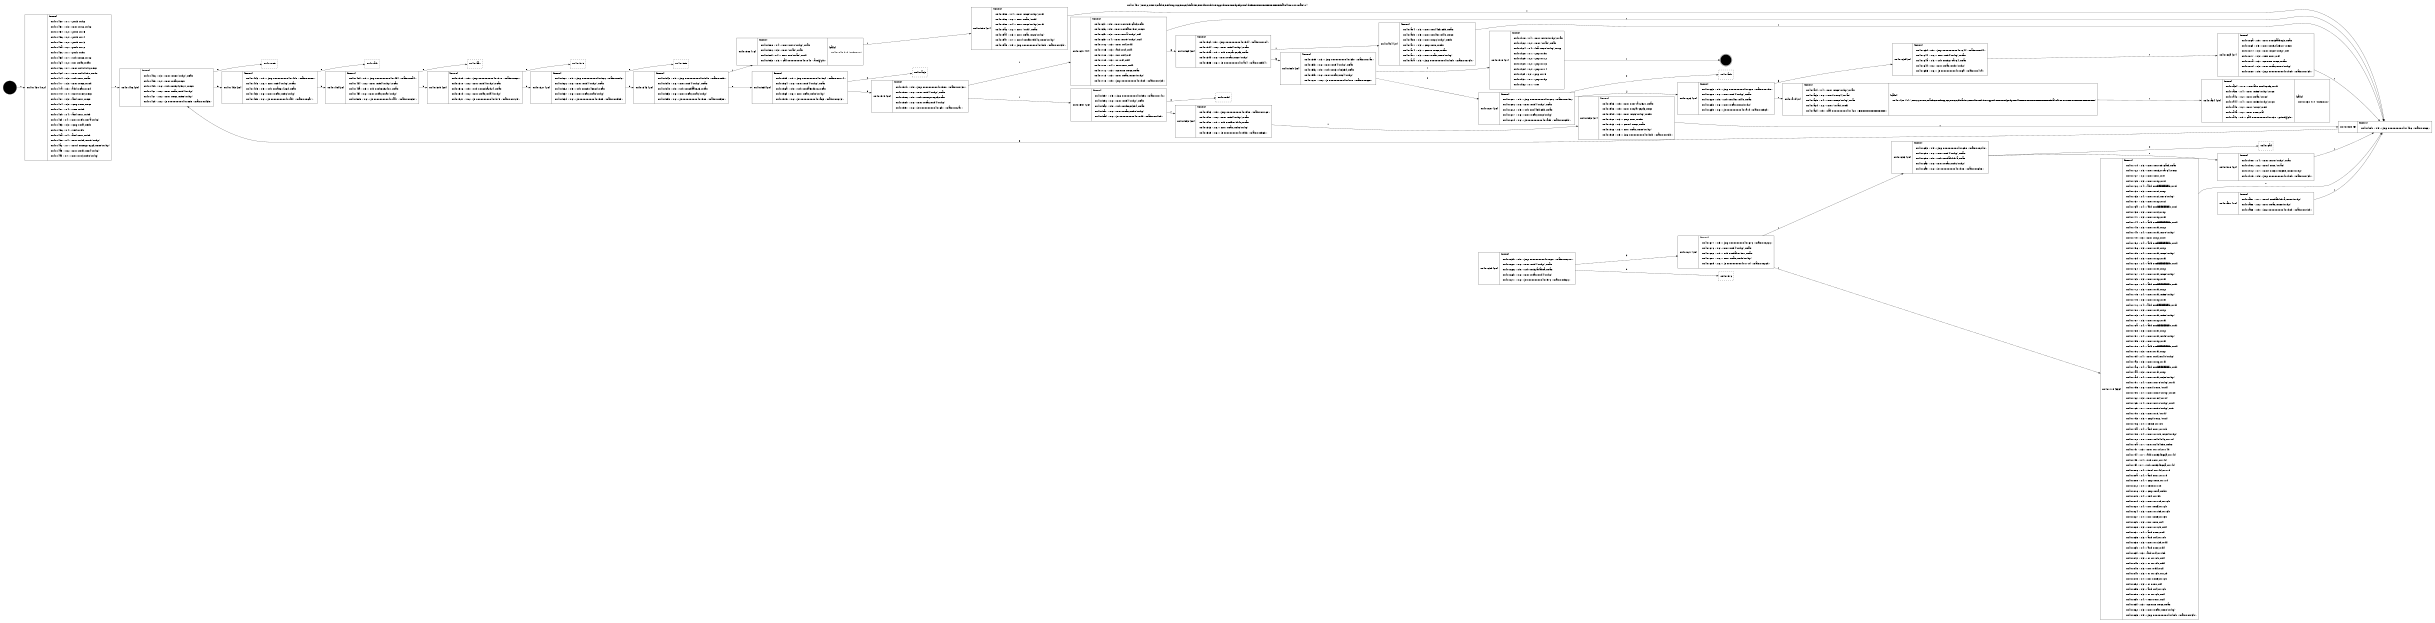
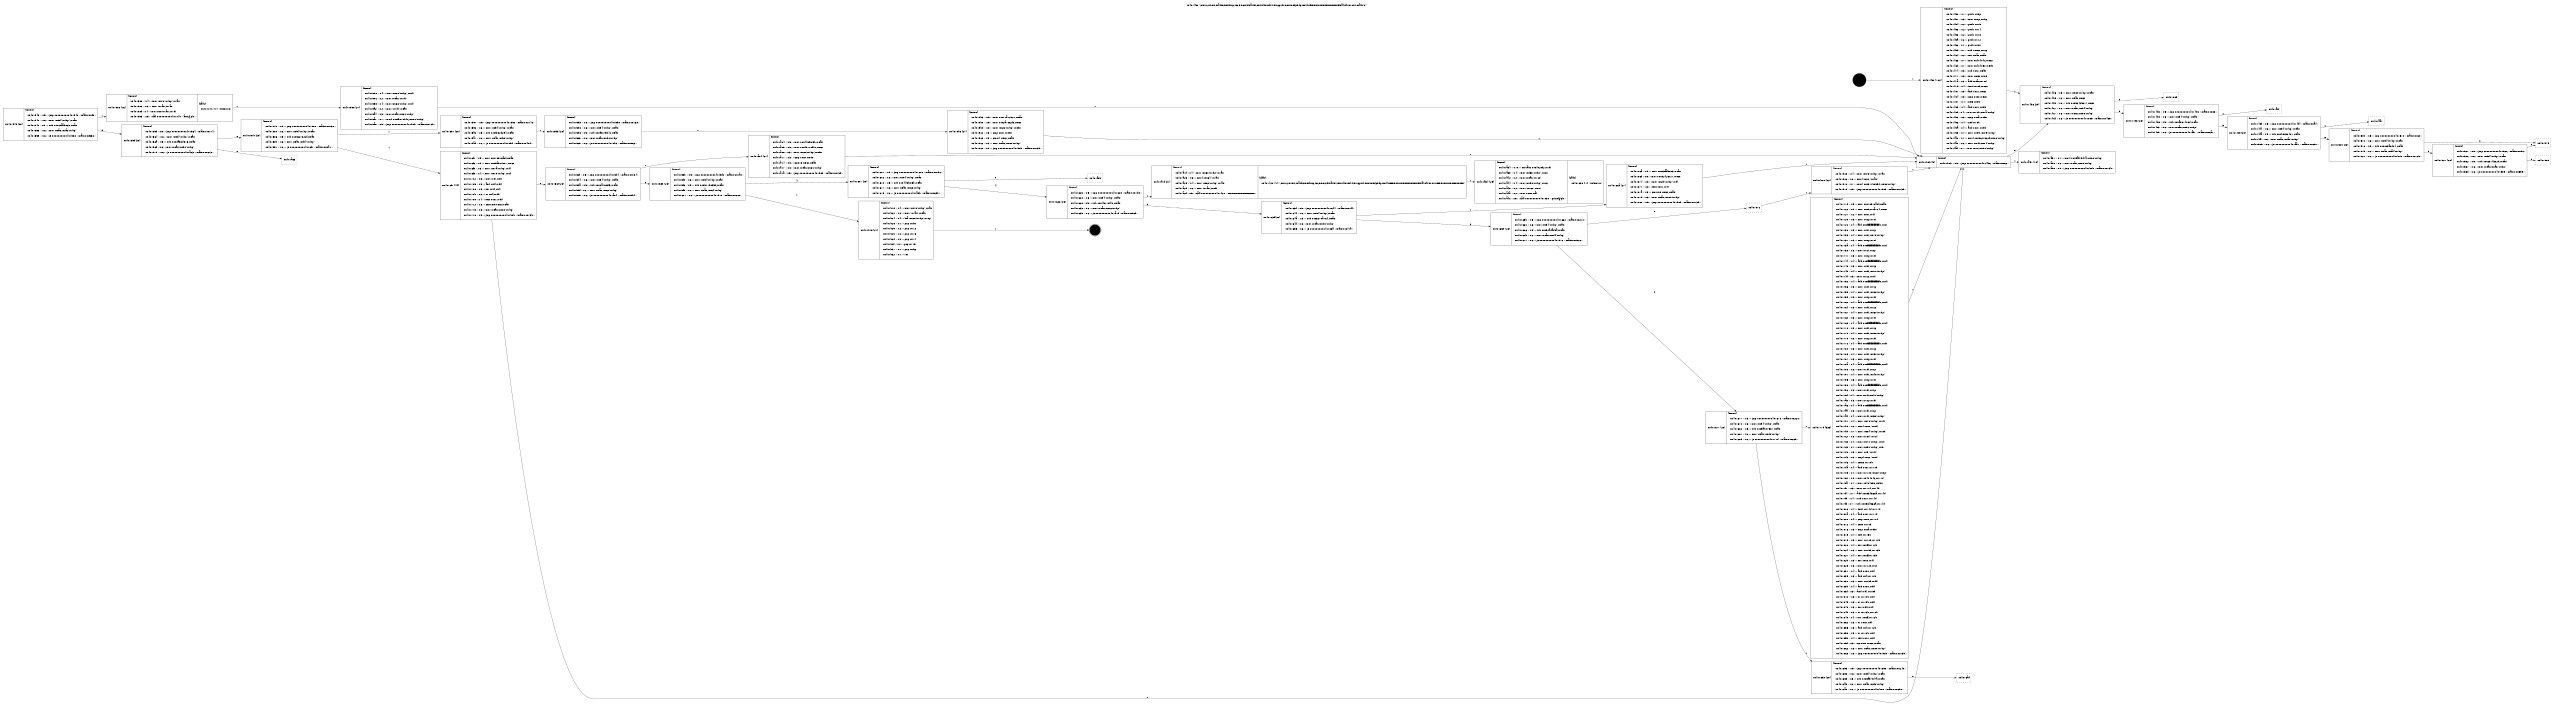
edge "0x401527 [28]" -> "0x401543 [28]": now "0x401527 [28]" -> "0x401b75"
node "0x4018dd": removed
edge "0x401693 [28]" -> "0x401b08 [22]": now "0x40197c" -> "0x401b08 [22]"
edge "0x401a51 [18]" -> "0x401b8b [5]": reversed
edge "0x40163f [28]" -> "0x40165b [28]": added, label "2"
